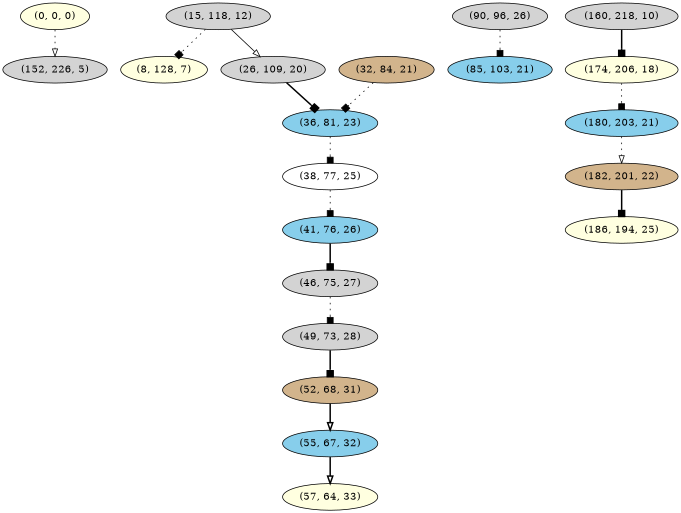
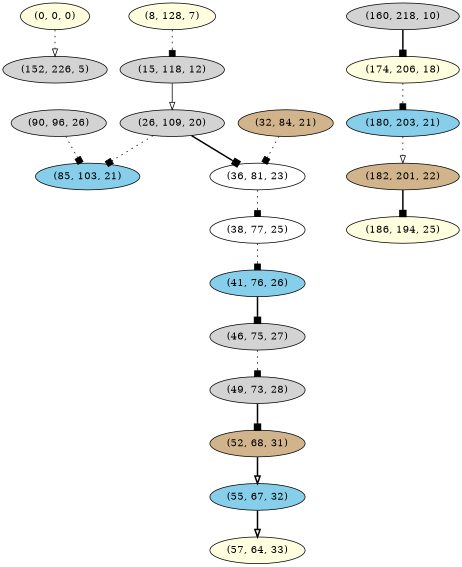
edge "(15, 118, 12)" -> "(8, 128, 7)": reversed
node "(36, 81, 23)": fillcolor skyblue -> white
edge "(26, 109, 20)" -> "(85, 103, 21)": added
